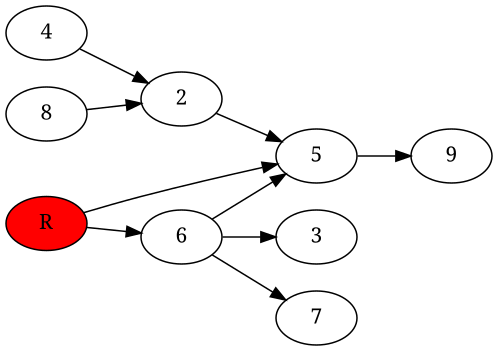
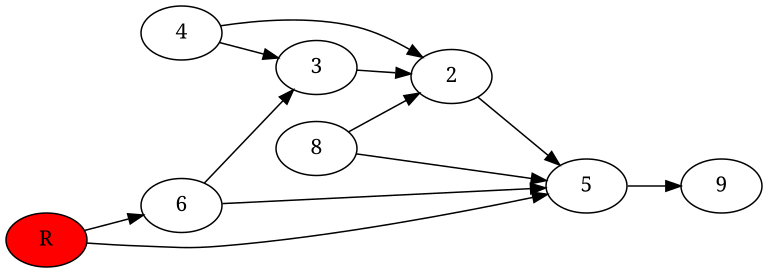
edge "4" -> "3": added
edge "3" -> "2": added
edge "8" -> "5": added
node "7": removed
